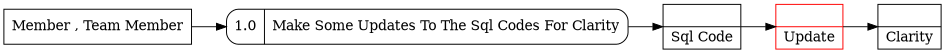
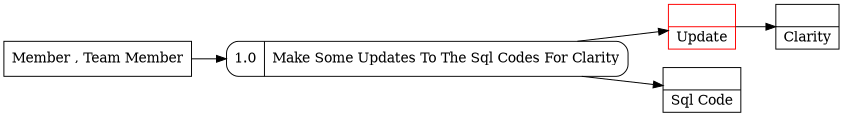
edge "Sql Code" -> "Update": now "1.0" -> "Update"
